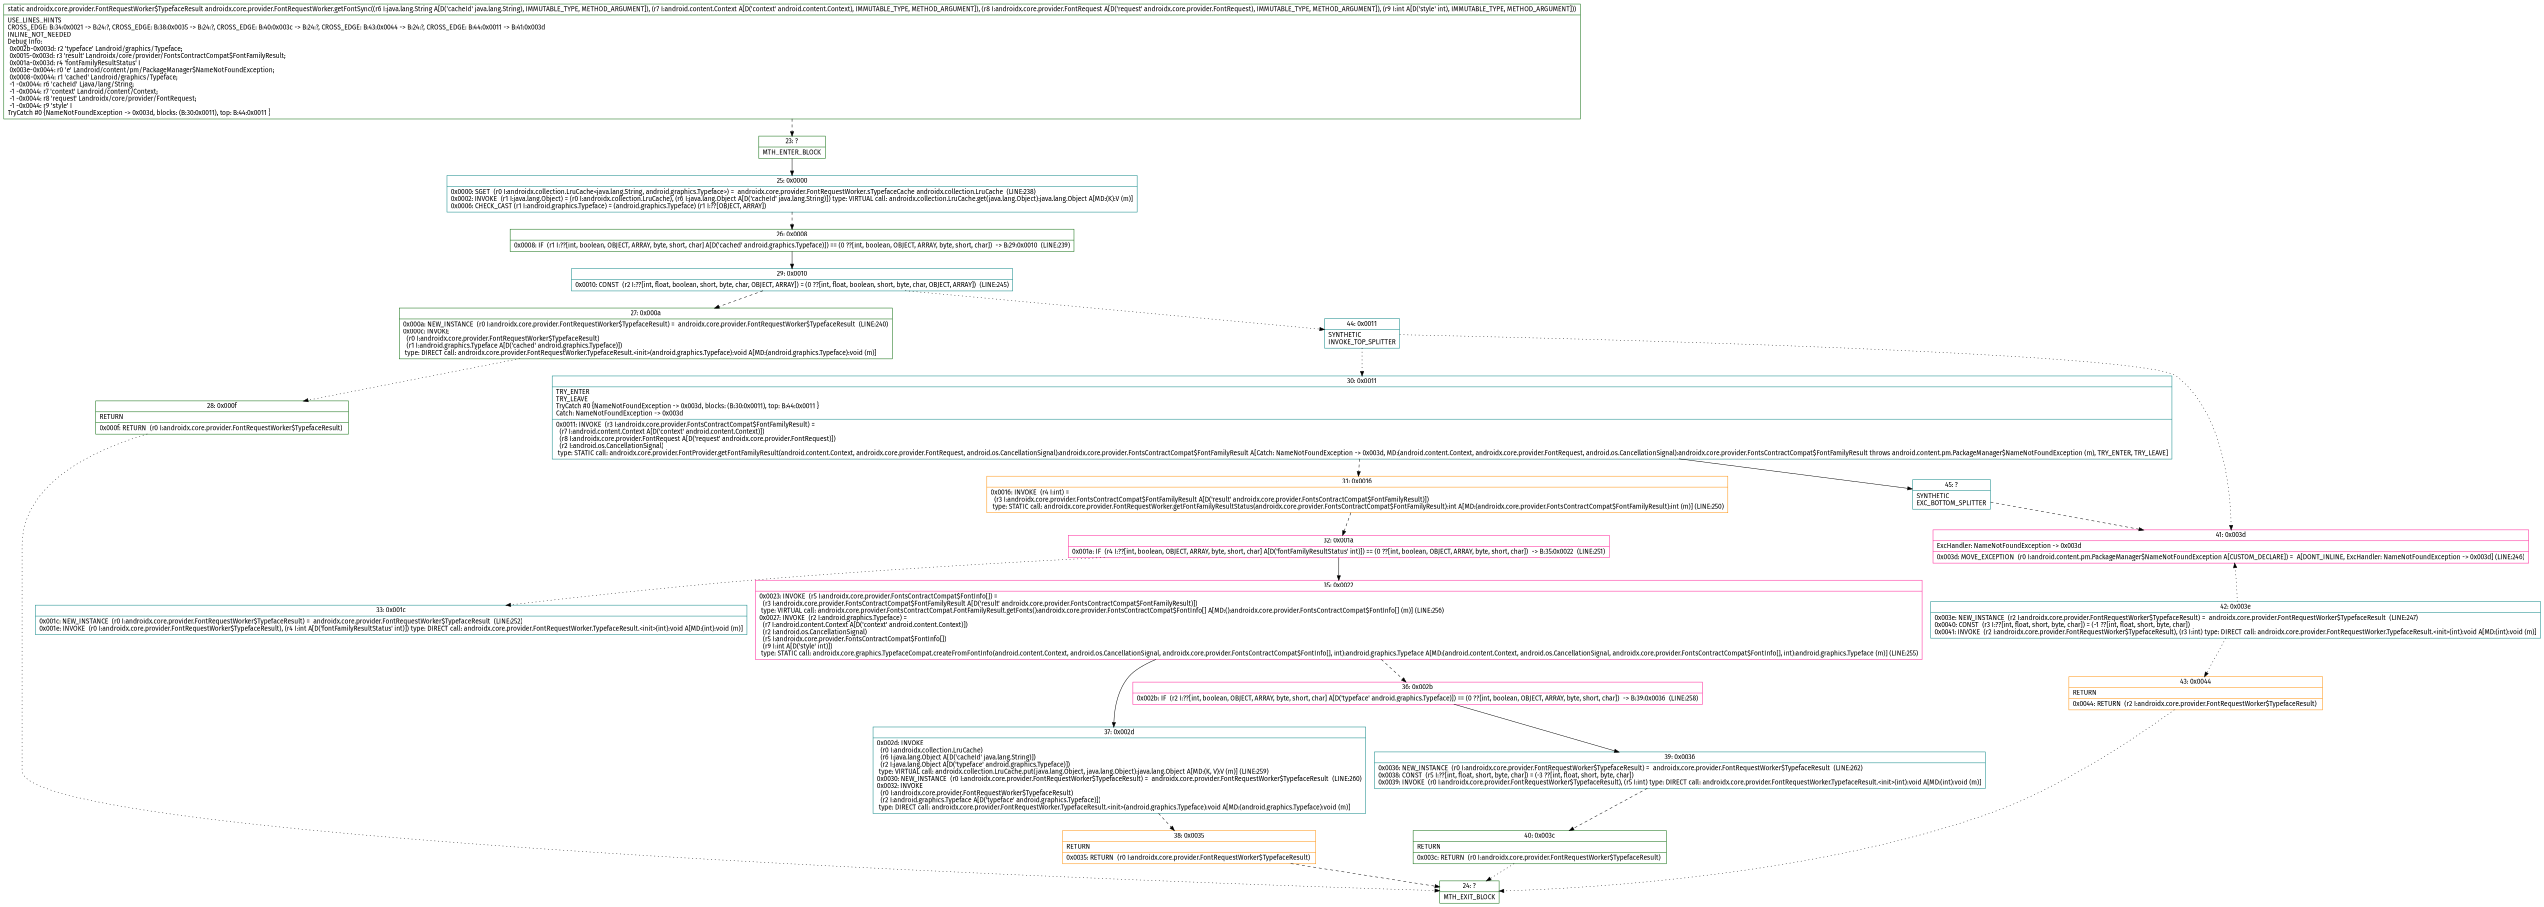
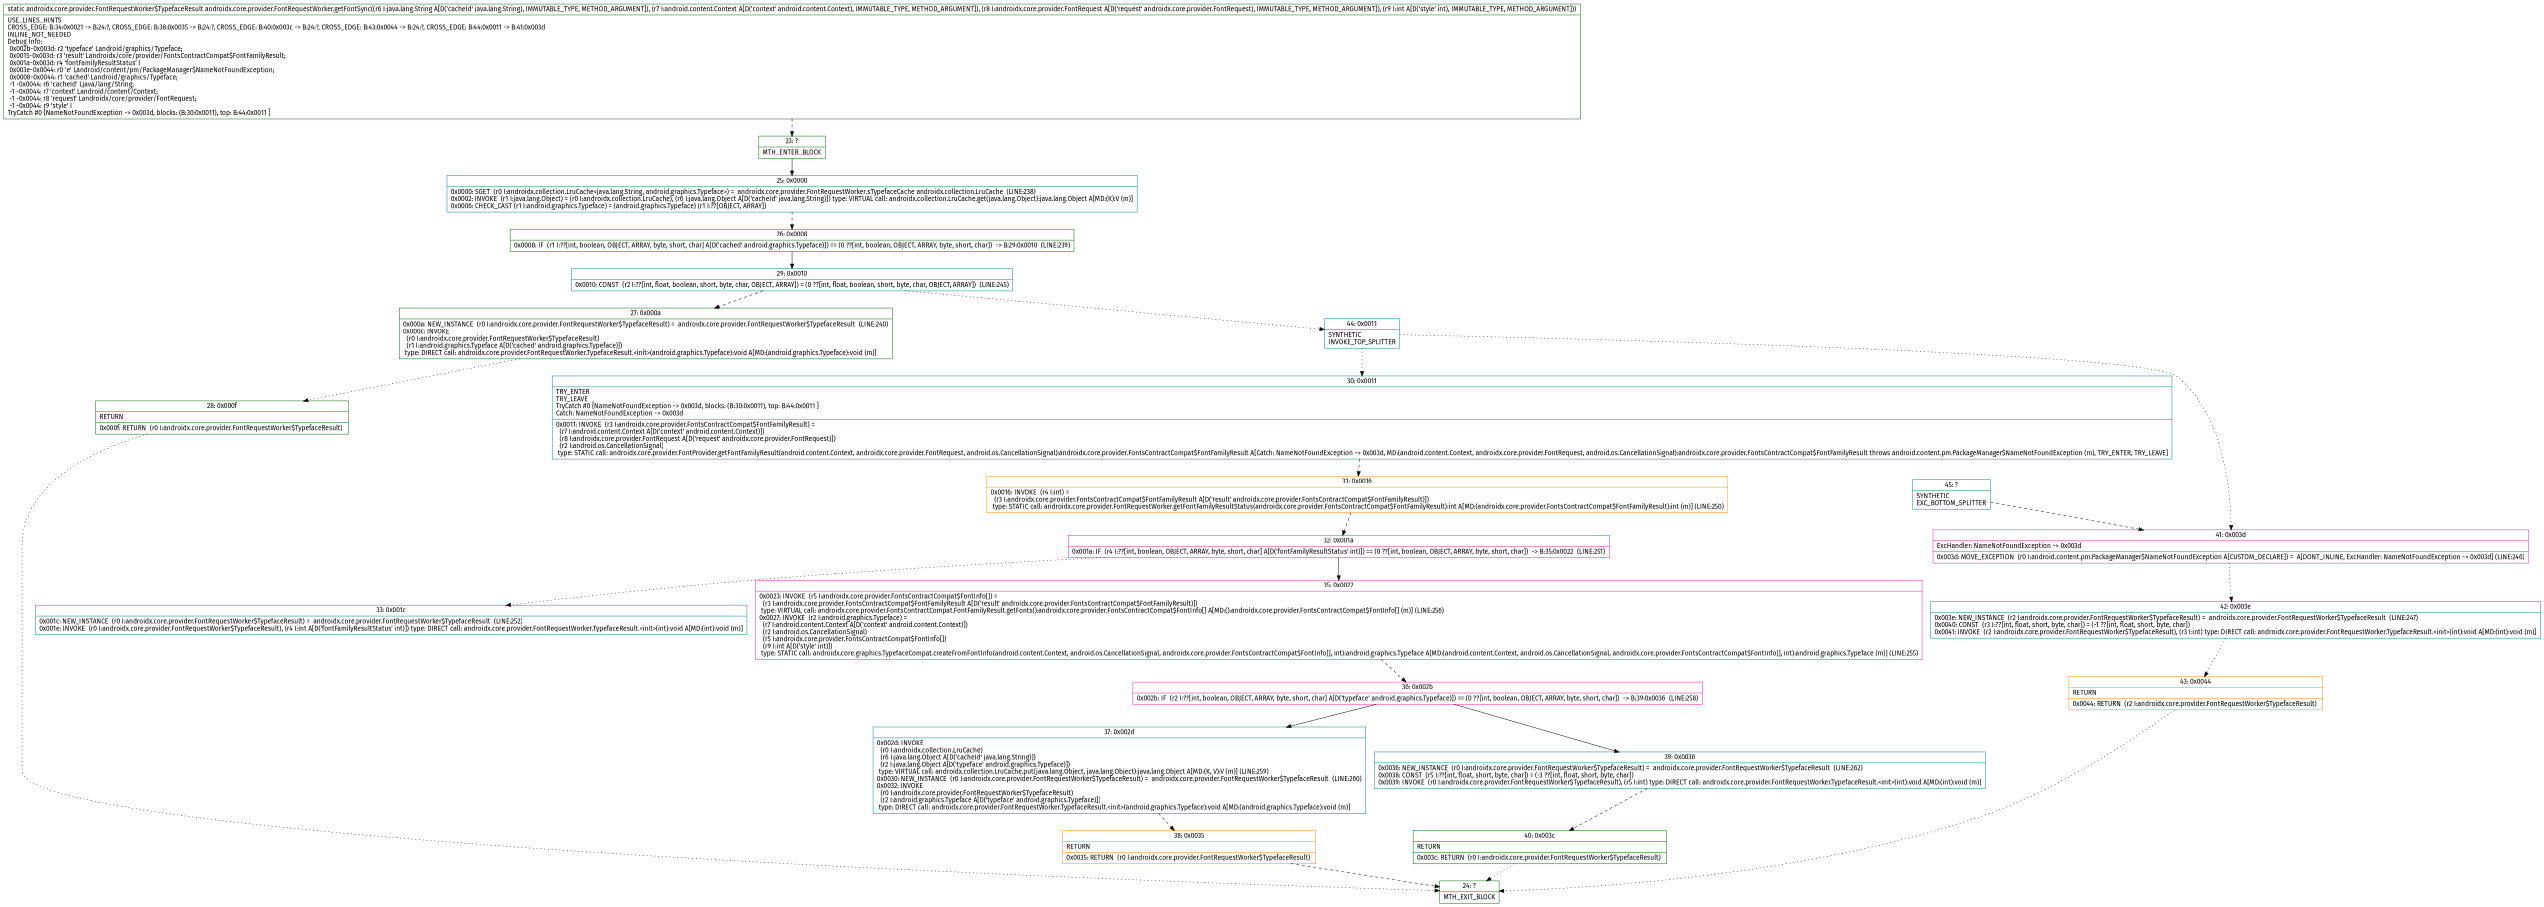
edge "30: 0x0011" -> "45: ?": removed
edge "42: 0x003e" -> "41: 0x003d": reversed
edge "35: 0x0022" -> "37: 0x002d": now "36: 0x002b" -> "37: 0x002d"
